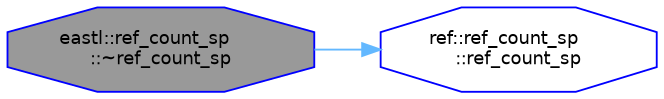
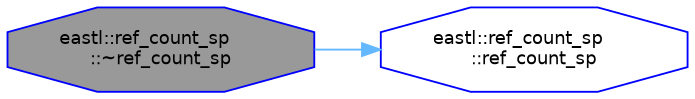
node "ref::ref_count_sp ::ref_count_sp": label "ref::ref_count_sp ::ref_count_sp" -> "eastl::ref_count_sp ::ref_count_sp"
